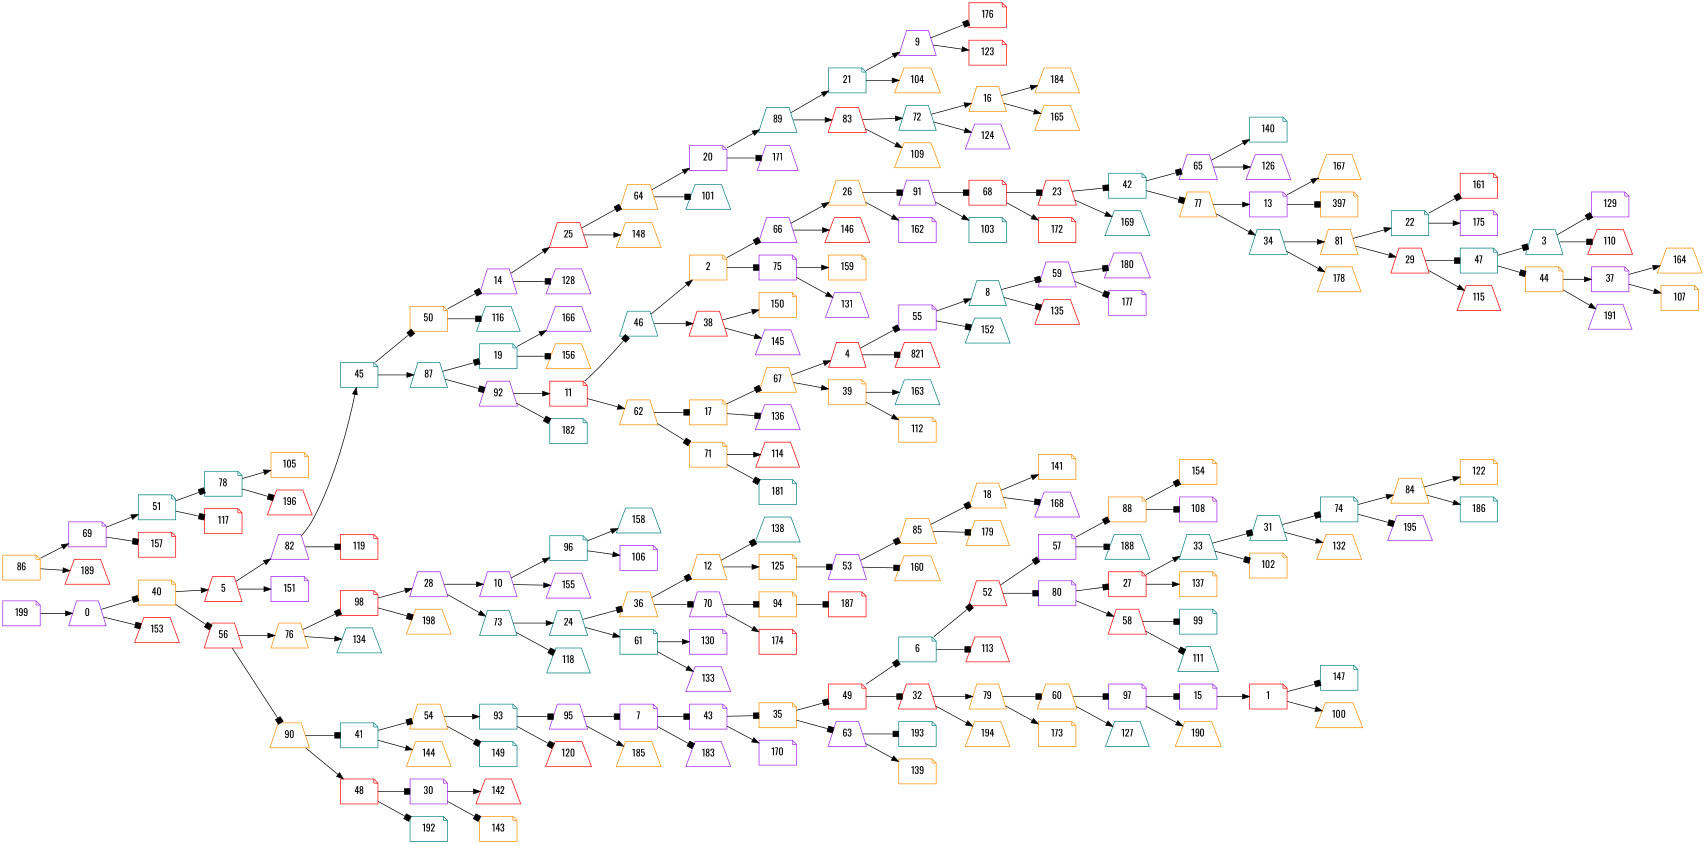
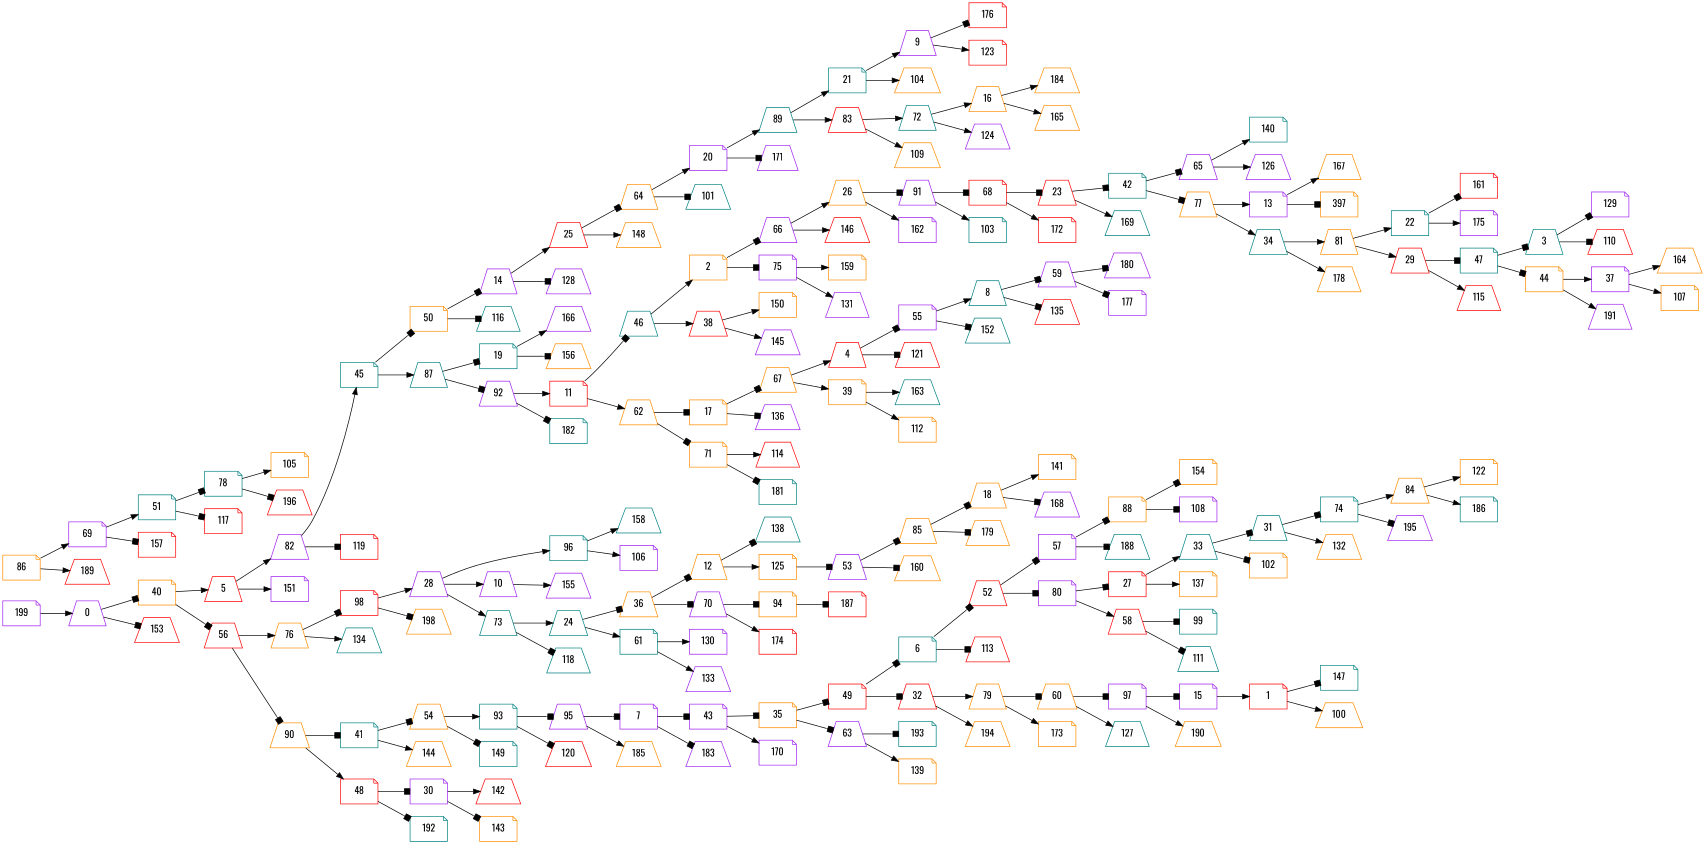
node "821": label "821" -> "121"
edge "10" -> "96": now "28" -> "96"
